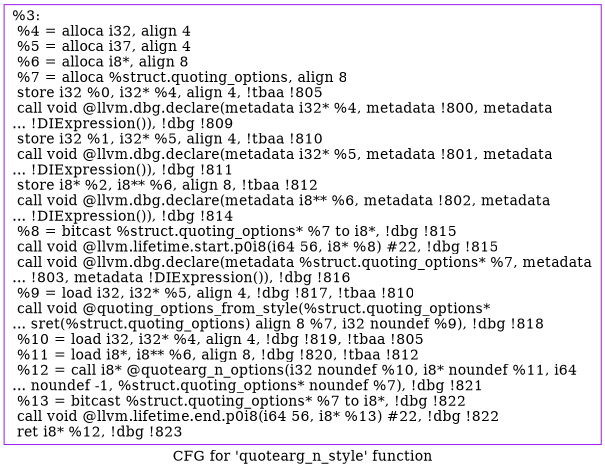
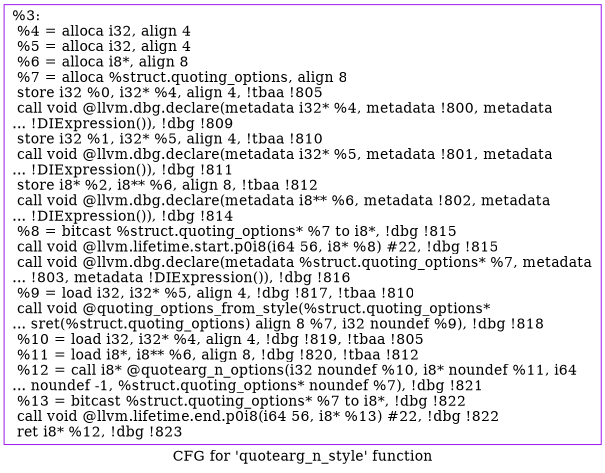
node "%3:": text "%5 = alloca i37, align 4" -> "%5 = alloca i32, align 4"
